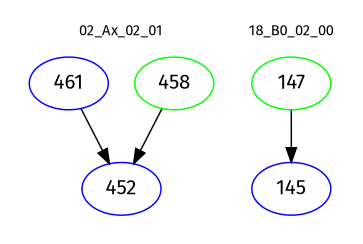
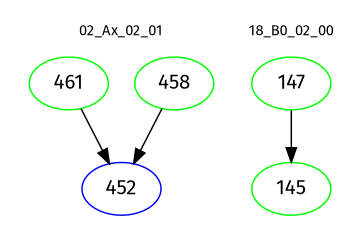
node "461": color blue -> green
node "145": color blue -> green
